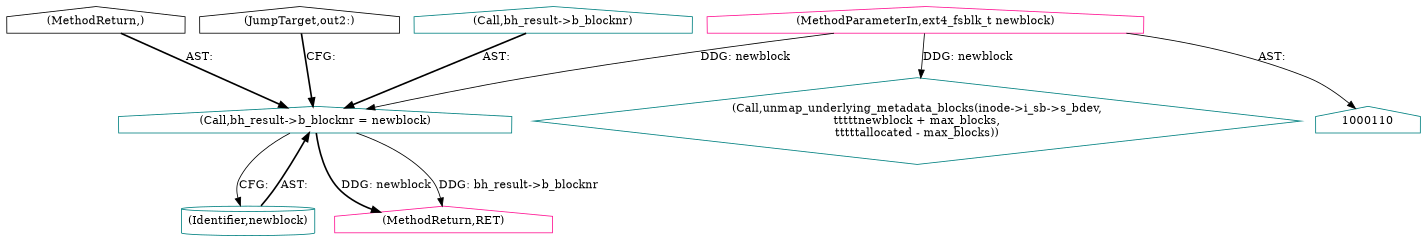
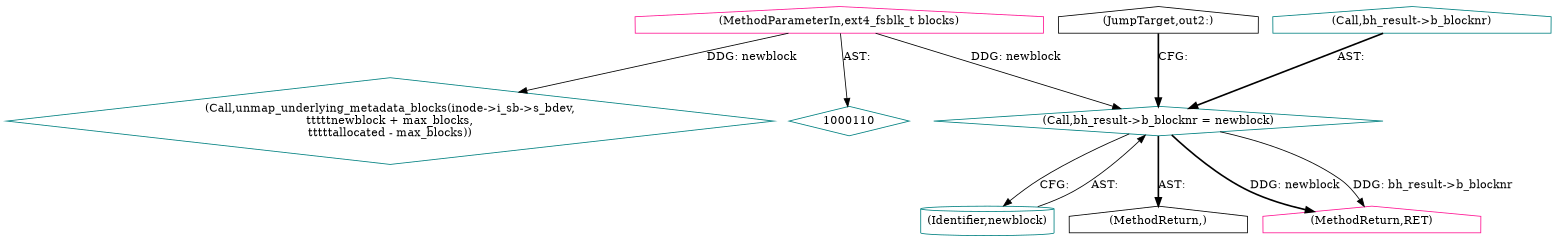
node "(MethodParameterIn,ext4_fsblk_t newblock)": label "(MethodParameterIn,ext4_fsblk_t newblock)" -> "(MethodParameterIn,ext4_fsblk_t blocks)"
edge "(MethodReturn,)" -> "(Call,bh_result->b_blocknr = newblock)": reversed
node "(Call,bh_result->b_blocknr = newblock)": shape house -> diamond
node "1000110": shape house -> diamond
edge "(Identifier,newblock)" -> "(Call,bh_result->b_blocknr = newblock)": style bold -> solid
